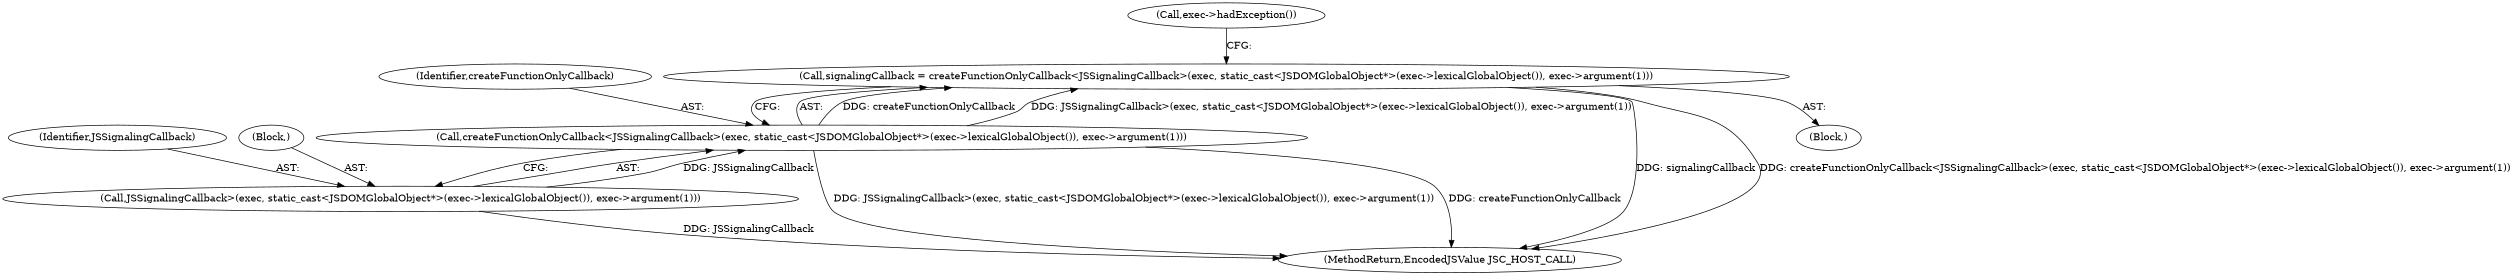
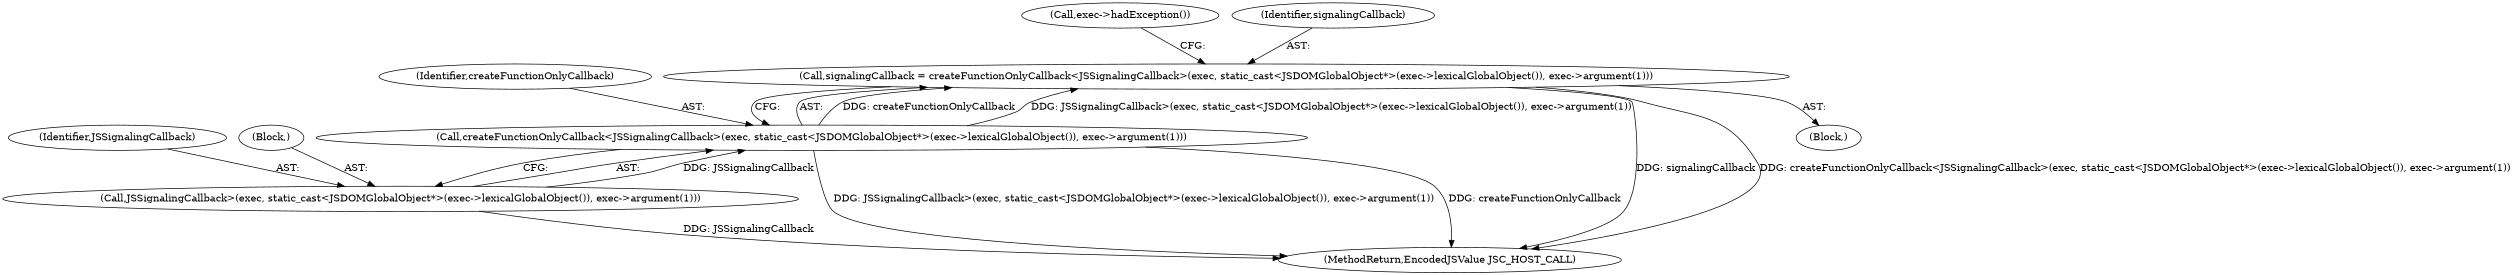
node "(Identifier,signalingCallback)": added
